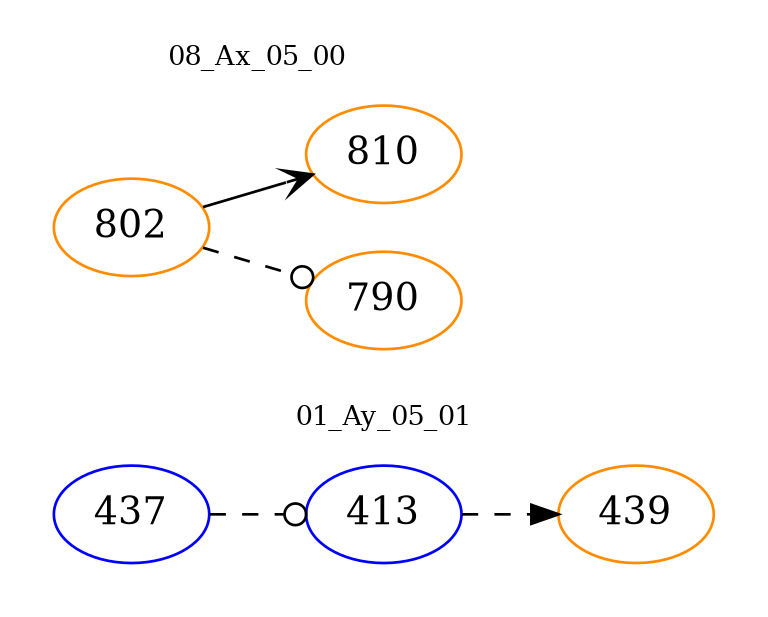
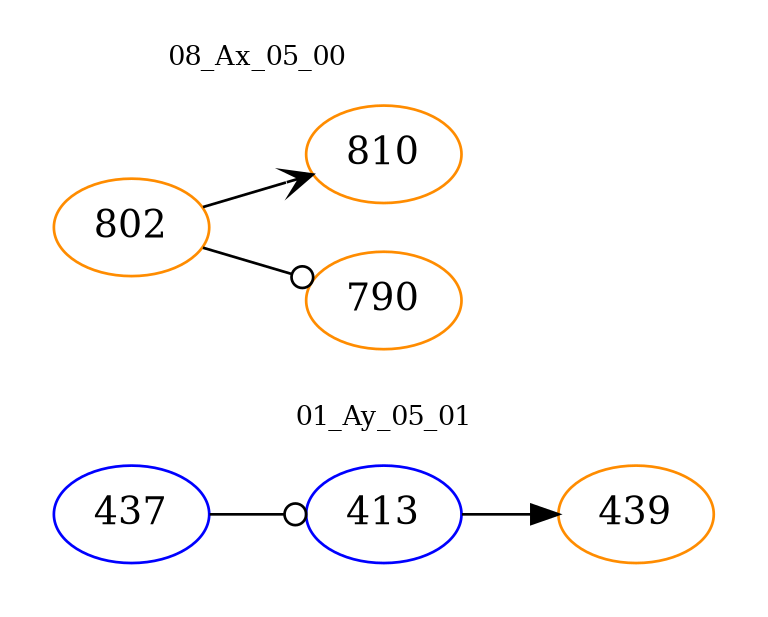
edge "802" -> "790": style dashed -> solid
edge "437" -> "413": style dashed -> solid
edge "413" -> "439": style dashed -> solid
